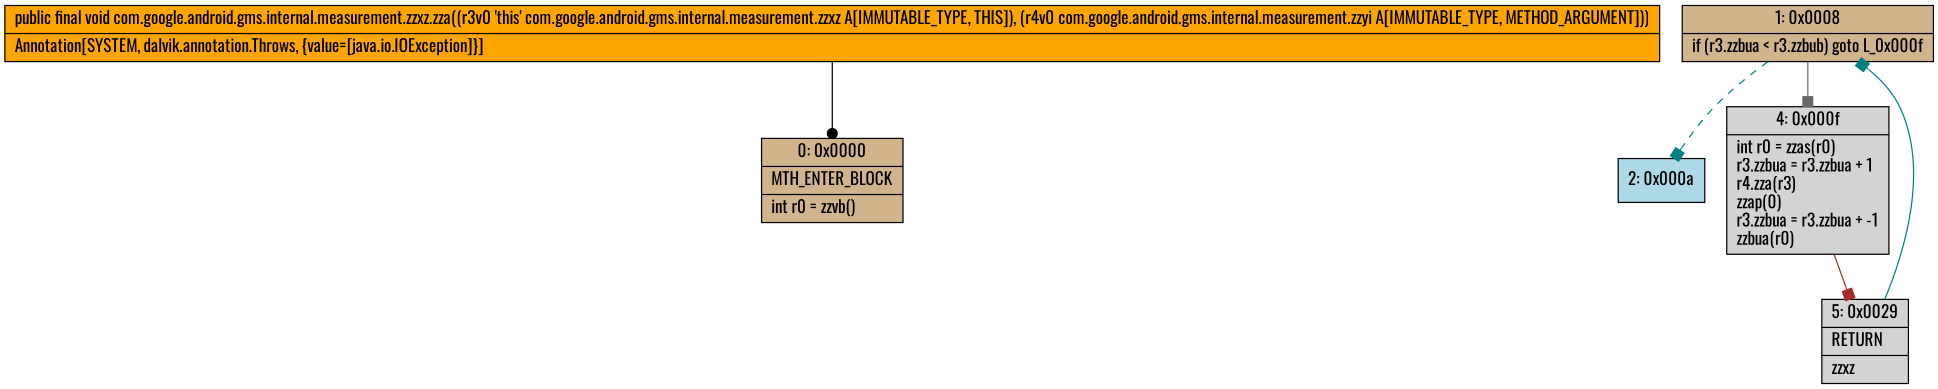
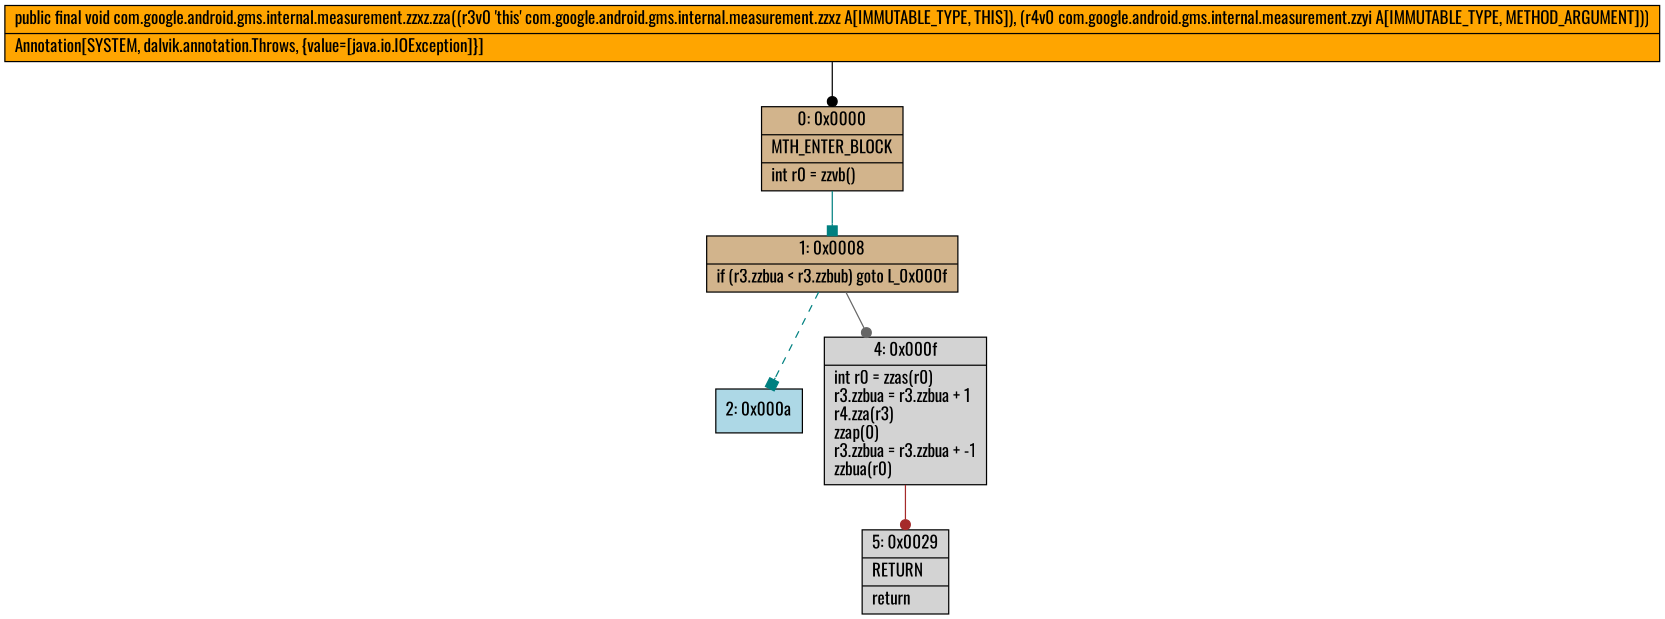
edge "1: 0x0008" -> "4: 0x000f": arrowhead box -> dot
edge "5: 0x0029" -> "1: 0x0008": now "0: 0x0000" -> "1: 0x0008"
edge "4: 0x000f" -> "5: 0x0029": arrowhead box -> dot
node "5: 0x0029": text "zzxz" -> "return"
